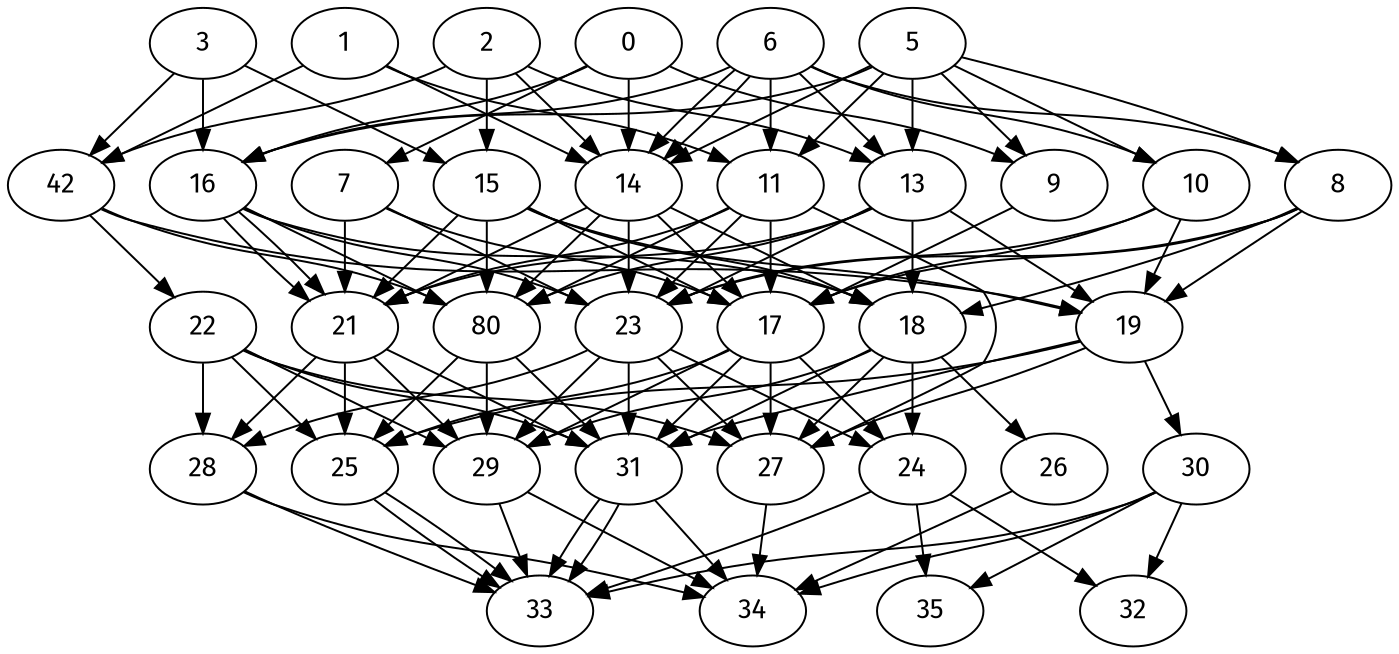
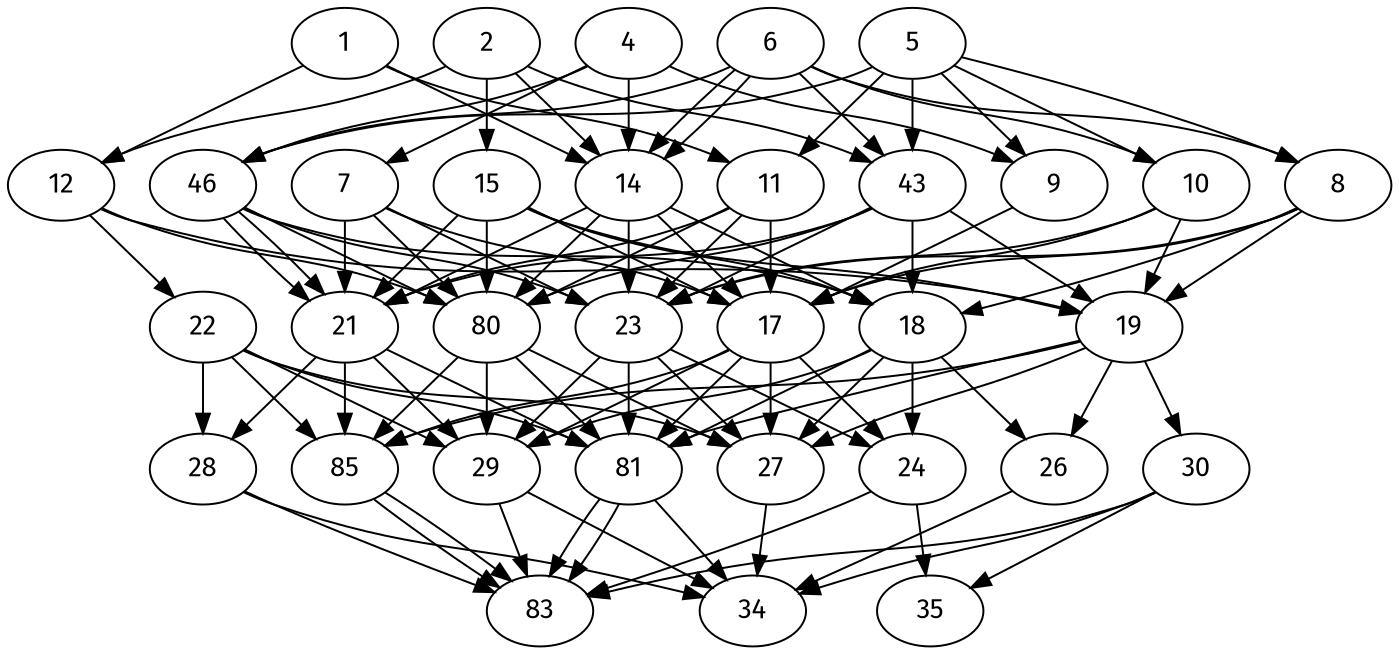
node "3": removed
node "0": label "0" -> "4"
edge "6" -> "11": removed
edge "5" -> "14": removed
node "42": label "42" -> "12"
node "16": label "16" -> "46"
node "13": label "13" -> "43"
edge "7" -> "80": added
edge "11" -> "27": now "80" -> "27"
edge "23" -> "28": removed
edge "19" -> "26": added
node "25": label "25" -> "85"
node "31": label "31" -> "81"
node "33": label "33" -> "83"
node "32": removed
